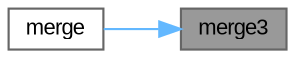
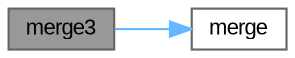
edge "merge" -> "merge3": reversed
